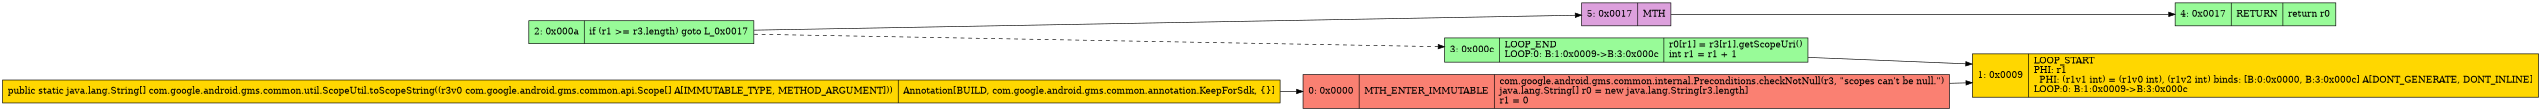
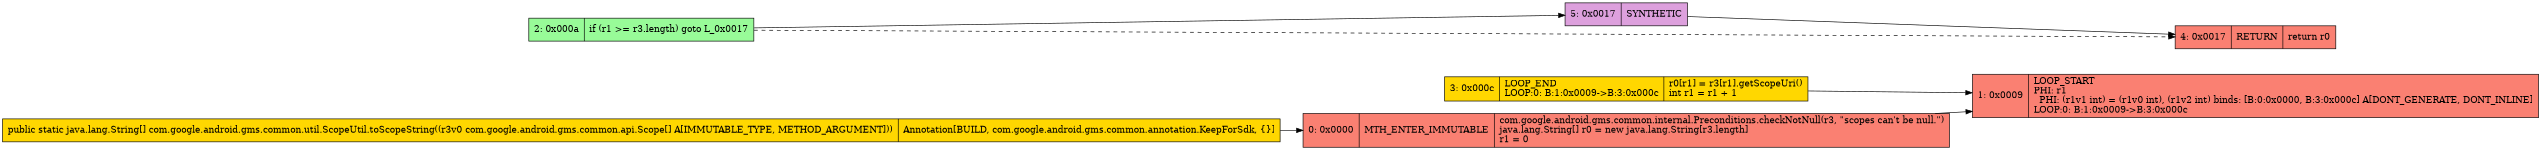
node "5: 0x0017": text "MTH" -> "SYNTHETIC"
node "4: 0x0017": fillcolor palegreen -> salmon
edge "2: 0x000a" -> "3: 0x000c": now "2: 0x000a" -> "4: 0x0017"
node "3: 0x000c": fillcolor palegreen -> gold
node "1: 0x0009": fillcolor gold -> salmon
